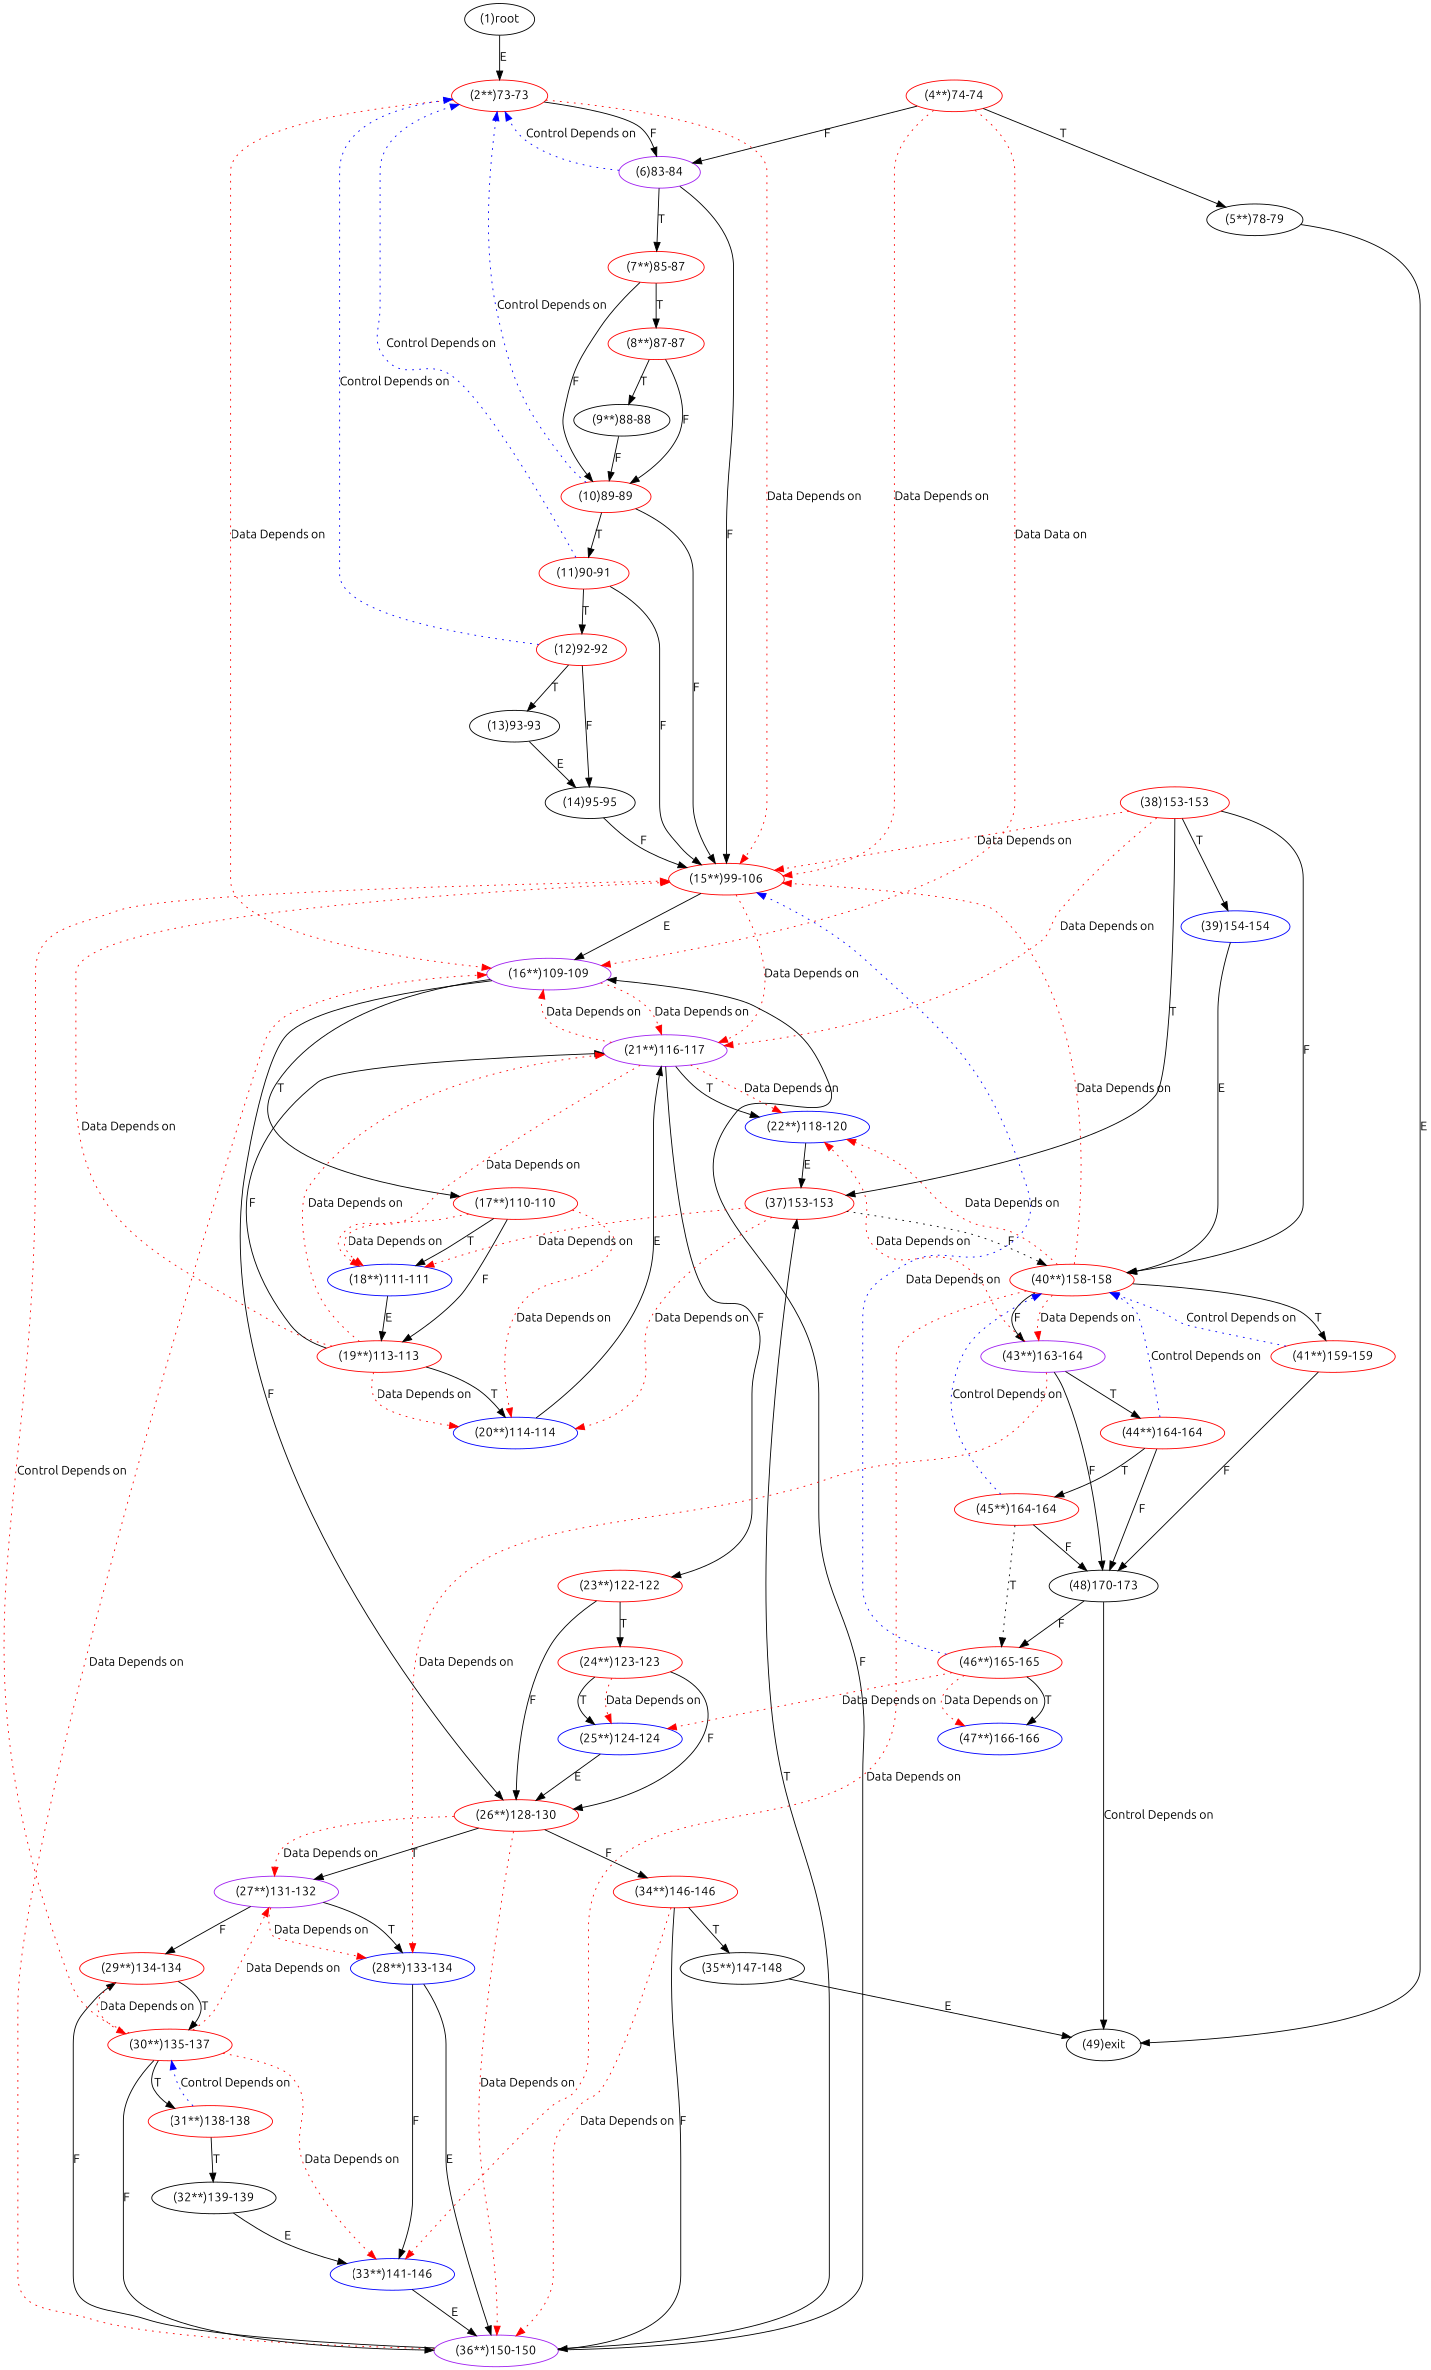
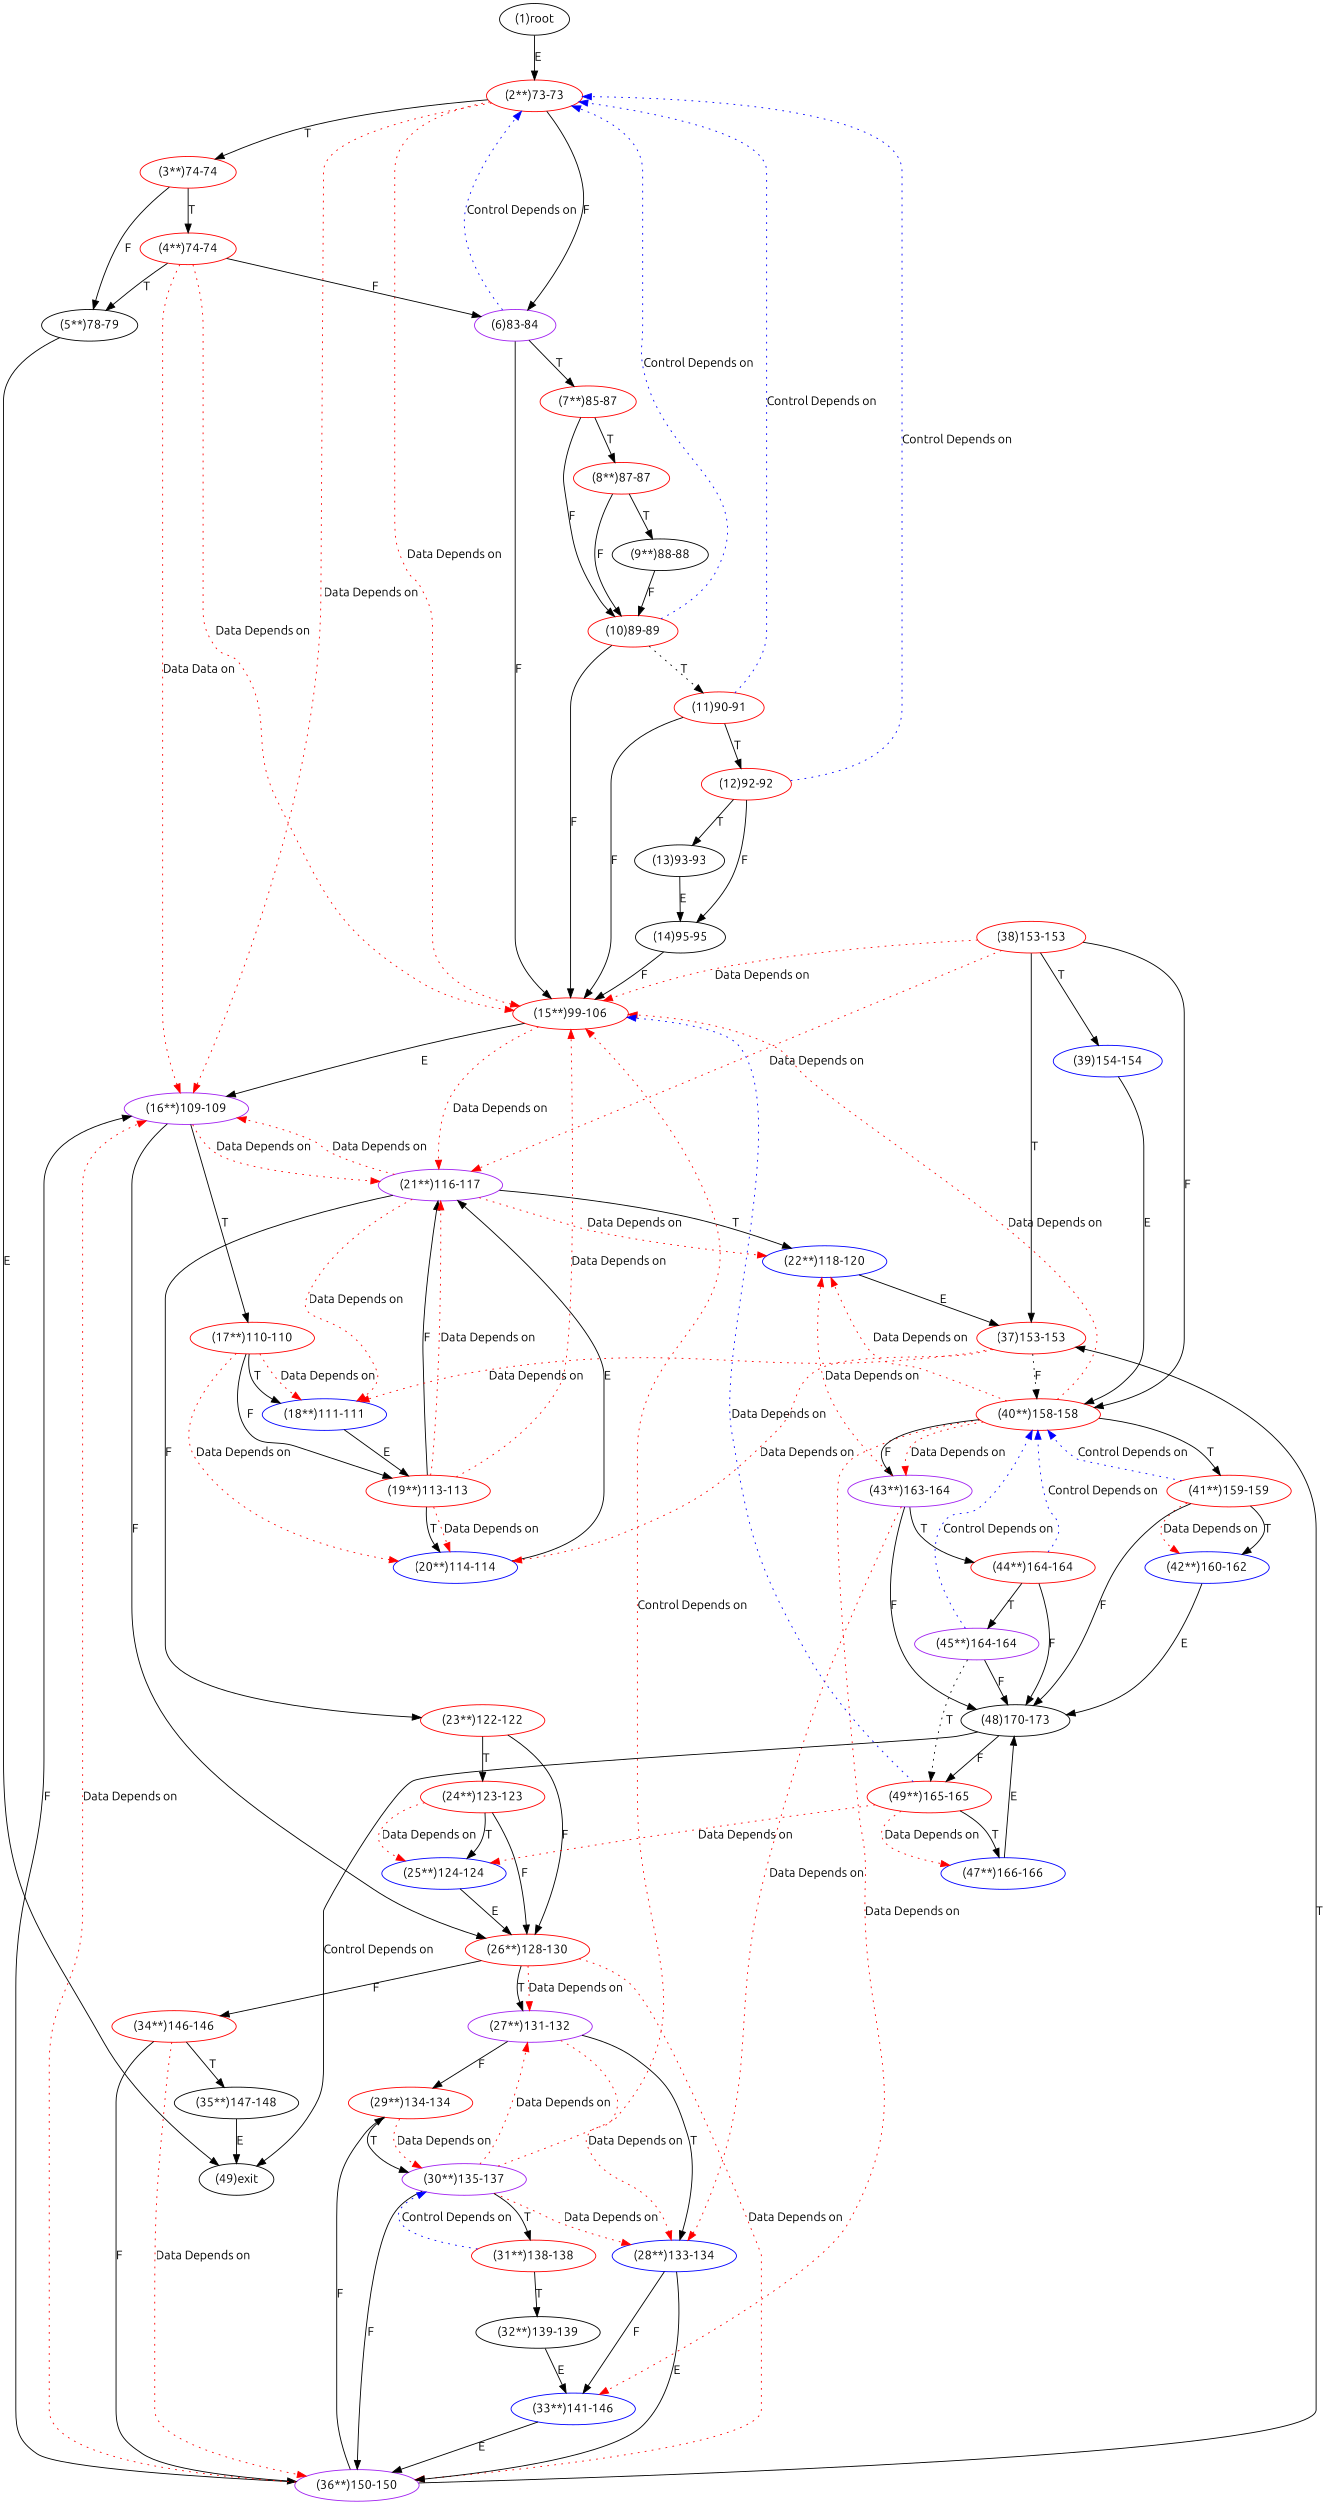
node "(3**)74-74": added
edge "(10)89-89" -> "(11)90-91": style solid -> dotted
node "(45**)164-164": color red -> purple
node "(42**)160-162": added
node "(46**)165-165": label "(46**)165-165" -> "(49**)165-165"
edge "(47**)166-166" -> "(48)170-173": added, label "E"
node "(30**)135-137": color red -> purple
edge "(30**)135-137" -> "(33**)141-146": now "(30**)135-137" -> "(28**)133-134"
